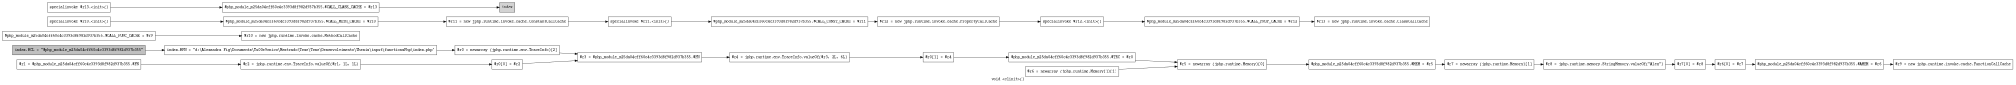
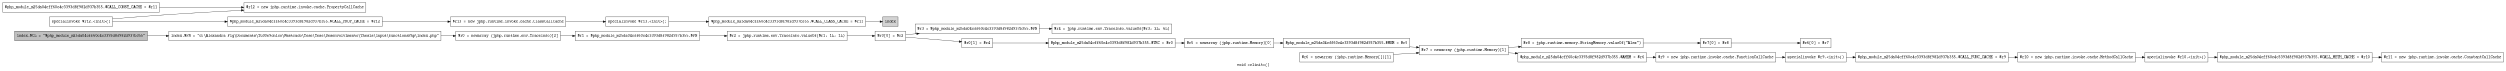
edge "$r13 = new jphp.runtime.invoke.cache.ClassCallCache" -> "specialinvoke $r13.<init>()": added
node "specialinvoke $r11.<init>()": removed
edge "$r12 = new jphp.runtime.invoke.cache.PropertyCallCache" -> "specialinvoke $r12.<init>()": reversed
edge "$r0 = newarray (jphp.runtime.env.TraceInfo)[2]" -> "$r3 = $php_module_m25da04cff60c4c3393d8f982d937b355.$FN": now "$r0 = newarray (jphp.runtime.env.TraceInfo)[2]" -> "$r1 = $php_module_m25da04cff60c4c3393d8f982d937b355.$FN"
edge "$r4 = jphp.runtime.env.TraceInfo.valueOf($r3, 2L, 6L)" -> "$r0[1] = $r4": now "$r0[0] = $r2" -> "$r0[1] = $r4"
node "specialinvoke $r9.<init>()": added
edge "$r10 = new jphp.runtime.invoke.cache.MethodCallCache" -> "specialinvoke $r10.<init>()": added
edge "$r6[0] = $r7" -> "$php_module_m25da04cff60c4c3393d8f982d937b355.$AMEM = $r6": now "$r7 = newarray (jphp.runtime.Memory)[1]" -> "$php_module_m25da04cff60c4c3393d8f982d937b355.$AMEM = $r6"
edge "$r6 = newarray (jphp.runtime.Memory[])[1]" -> "$r5 = newarray (jphp.runtime.Memory)[0]": now "$r6 = newarray (jphp.runtime.Memory[])[1]" -> "$r7 = newarray (jphp.runtime.Memory)[1]"
